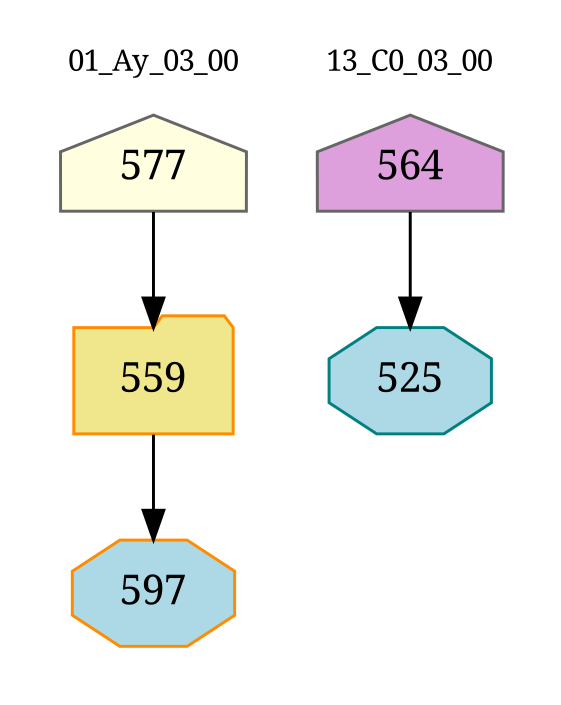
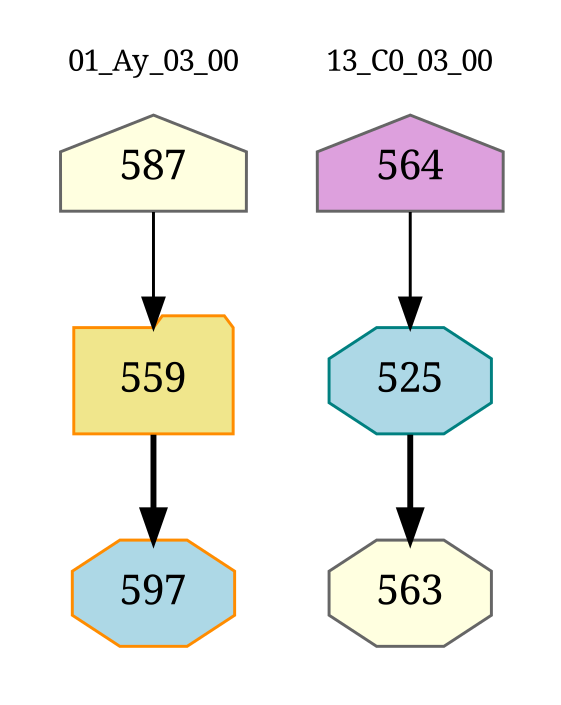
node "577": label "577" -> "587"
edge "559" -> "597": style solid -> bold
node "563": added
